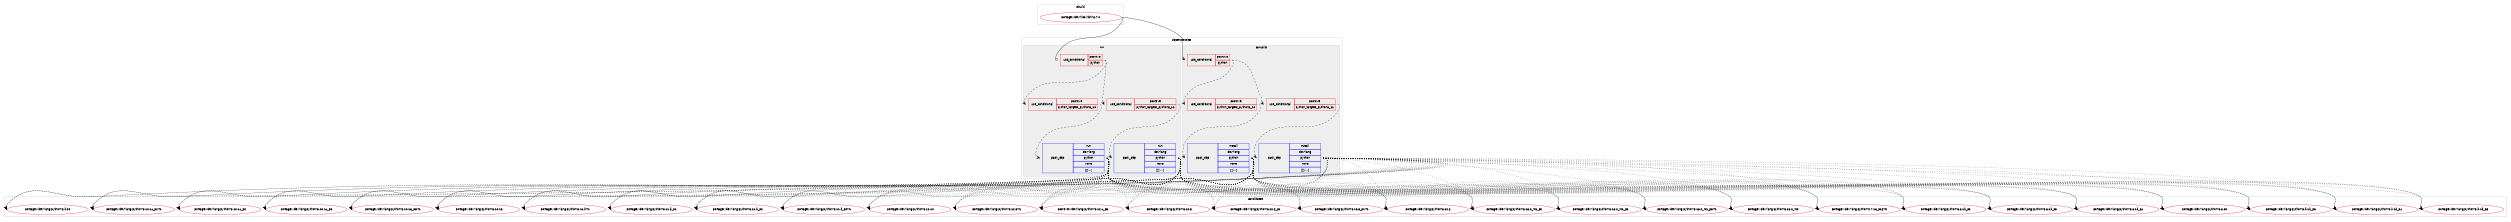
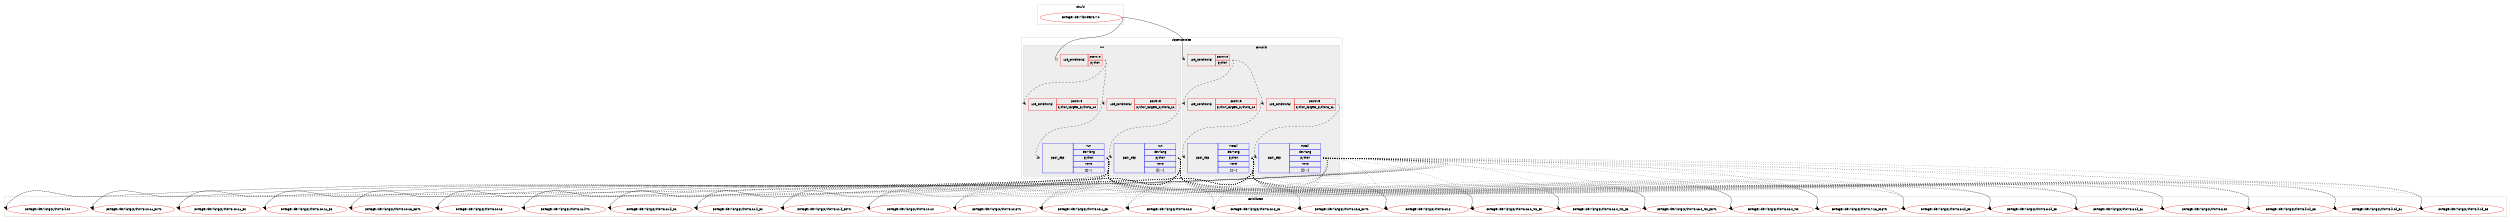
node "portage://dev-libs/libnl-3.7.0": label "portage://dev-libs/libnl-3.7.0" -> "portage://dev-libs/dep-3.7.0"
node "positive://dev-lang/python-3.12.4_p3": label "positive://dev-lang/python-3.12.4_p3" -> "portage://dev-lang/python-3.12.4_p3"
